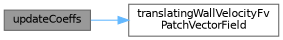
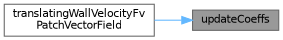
edge "updateCoeffs" -> "translatingWallVelocityFv PatchVectorField": reversed
